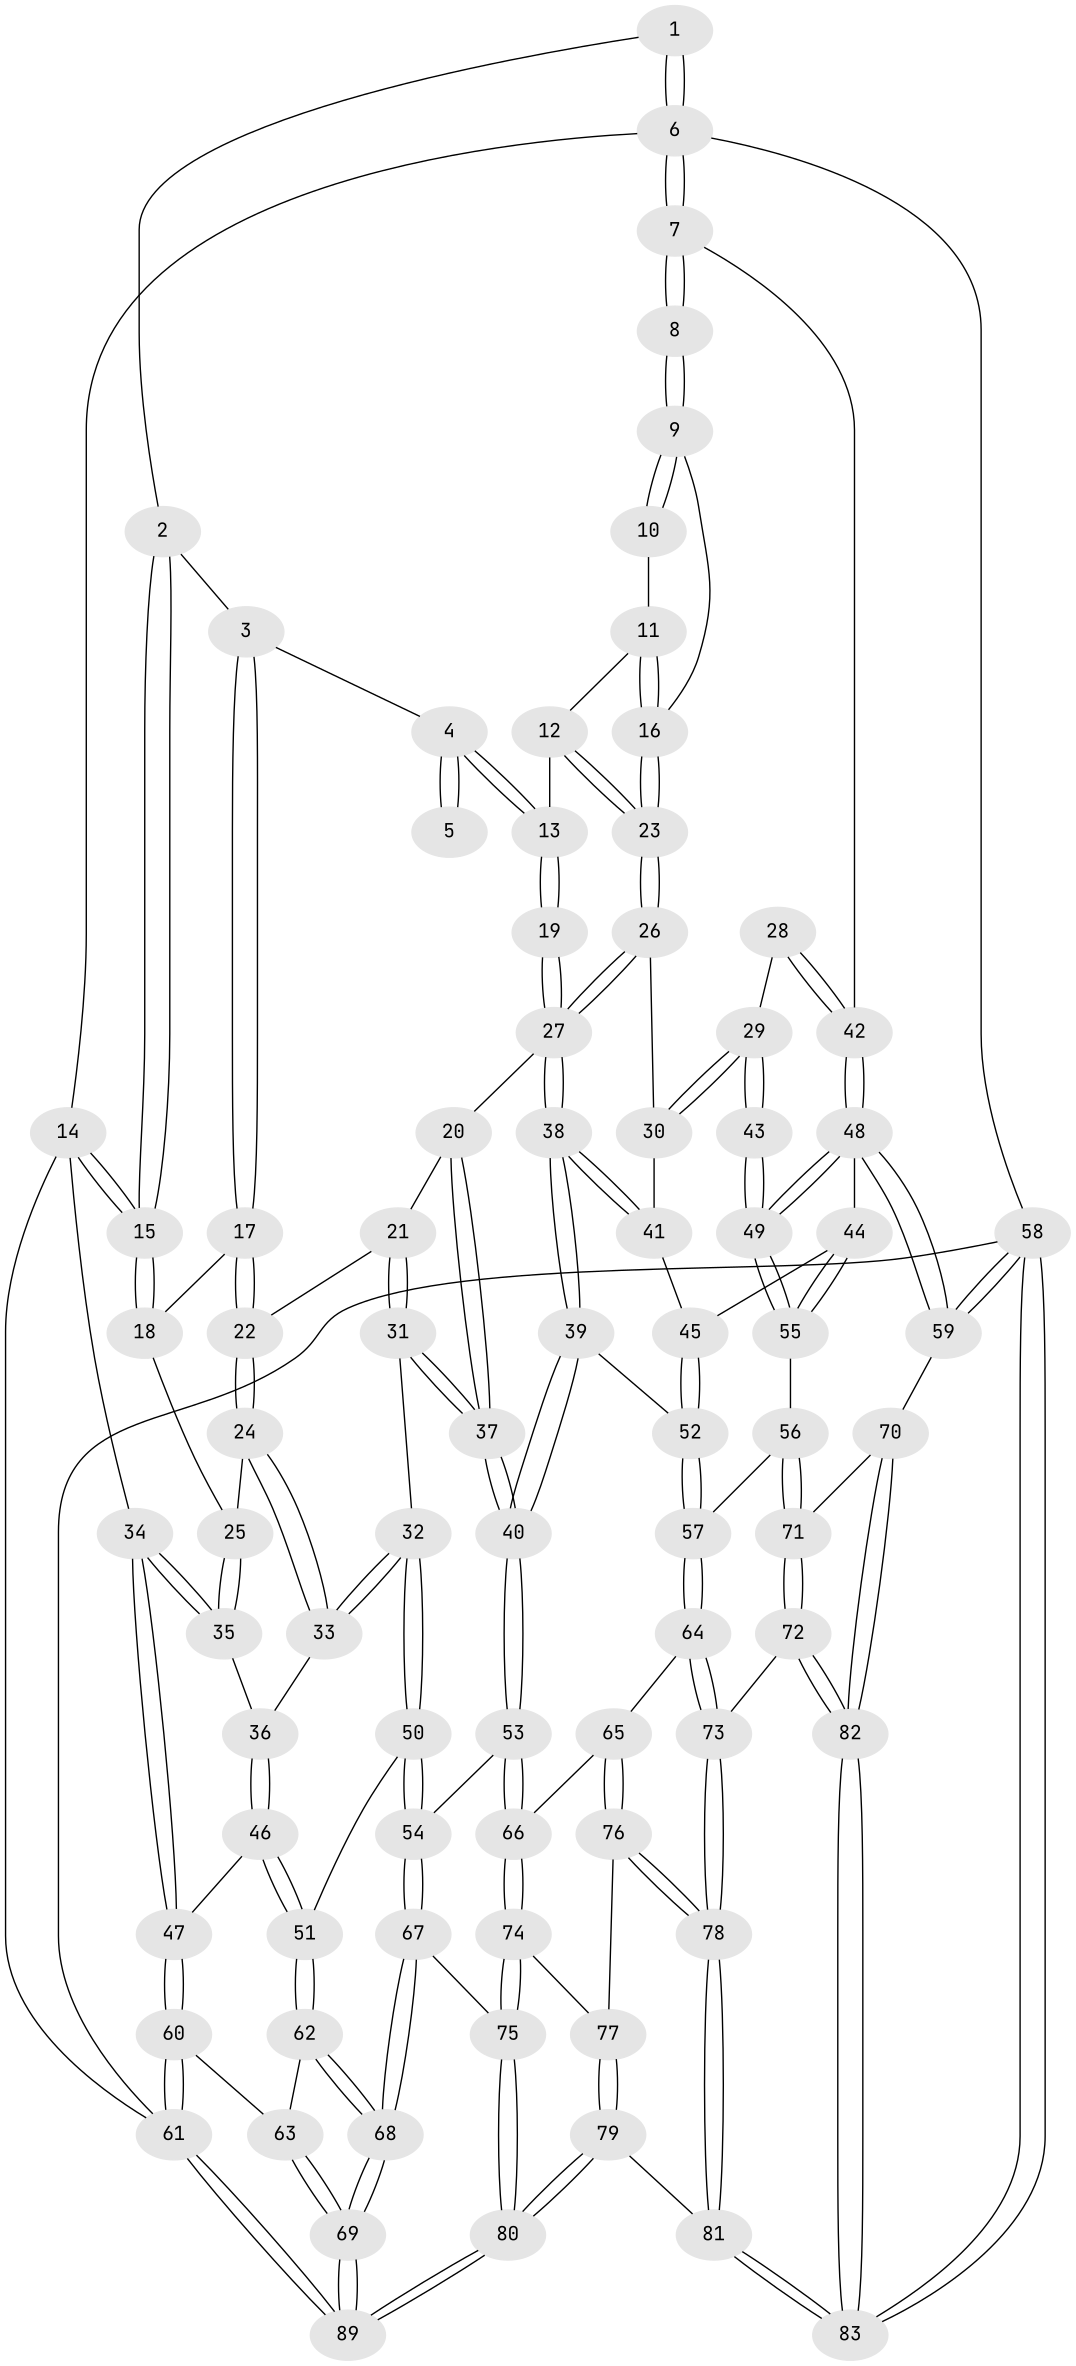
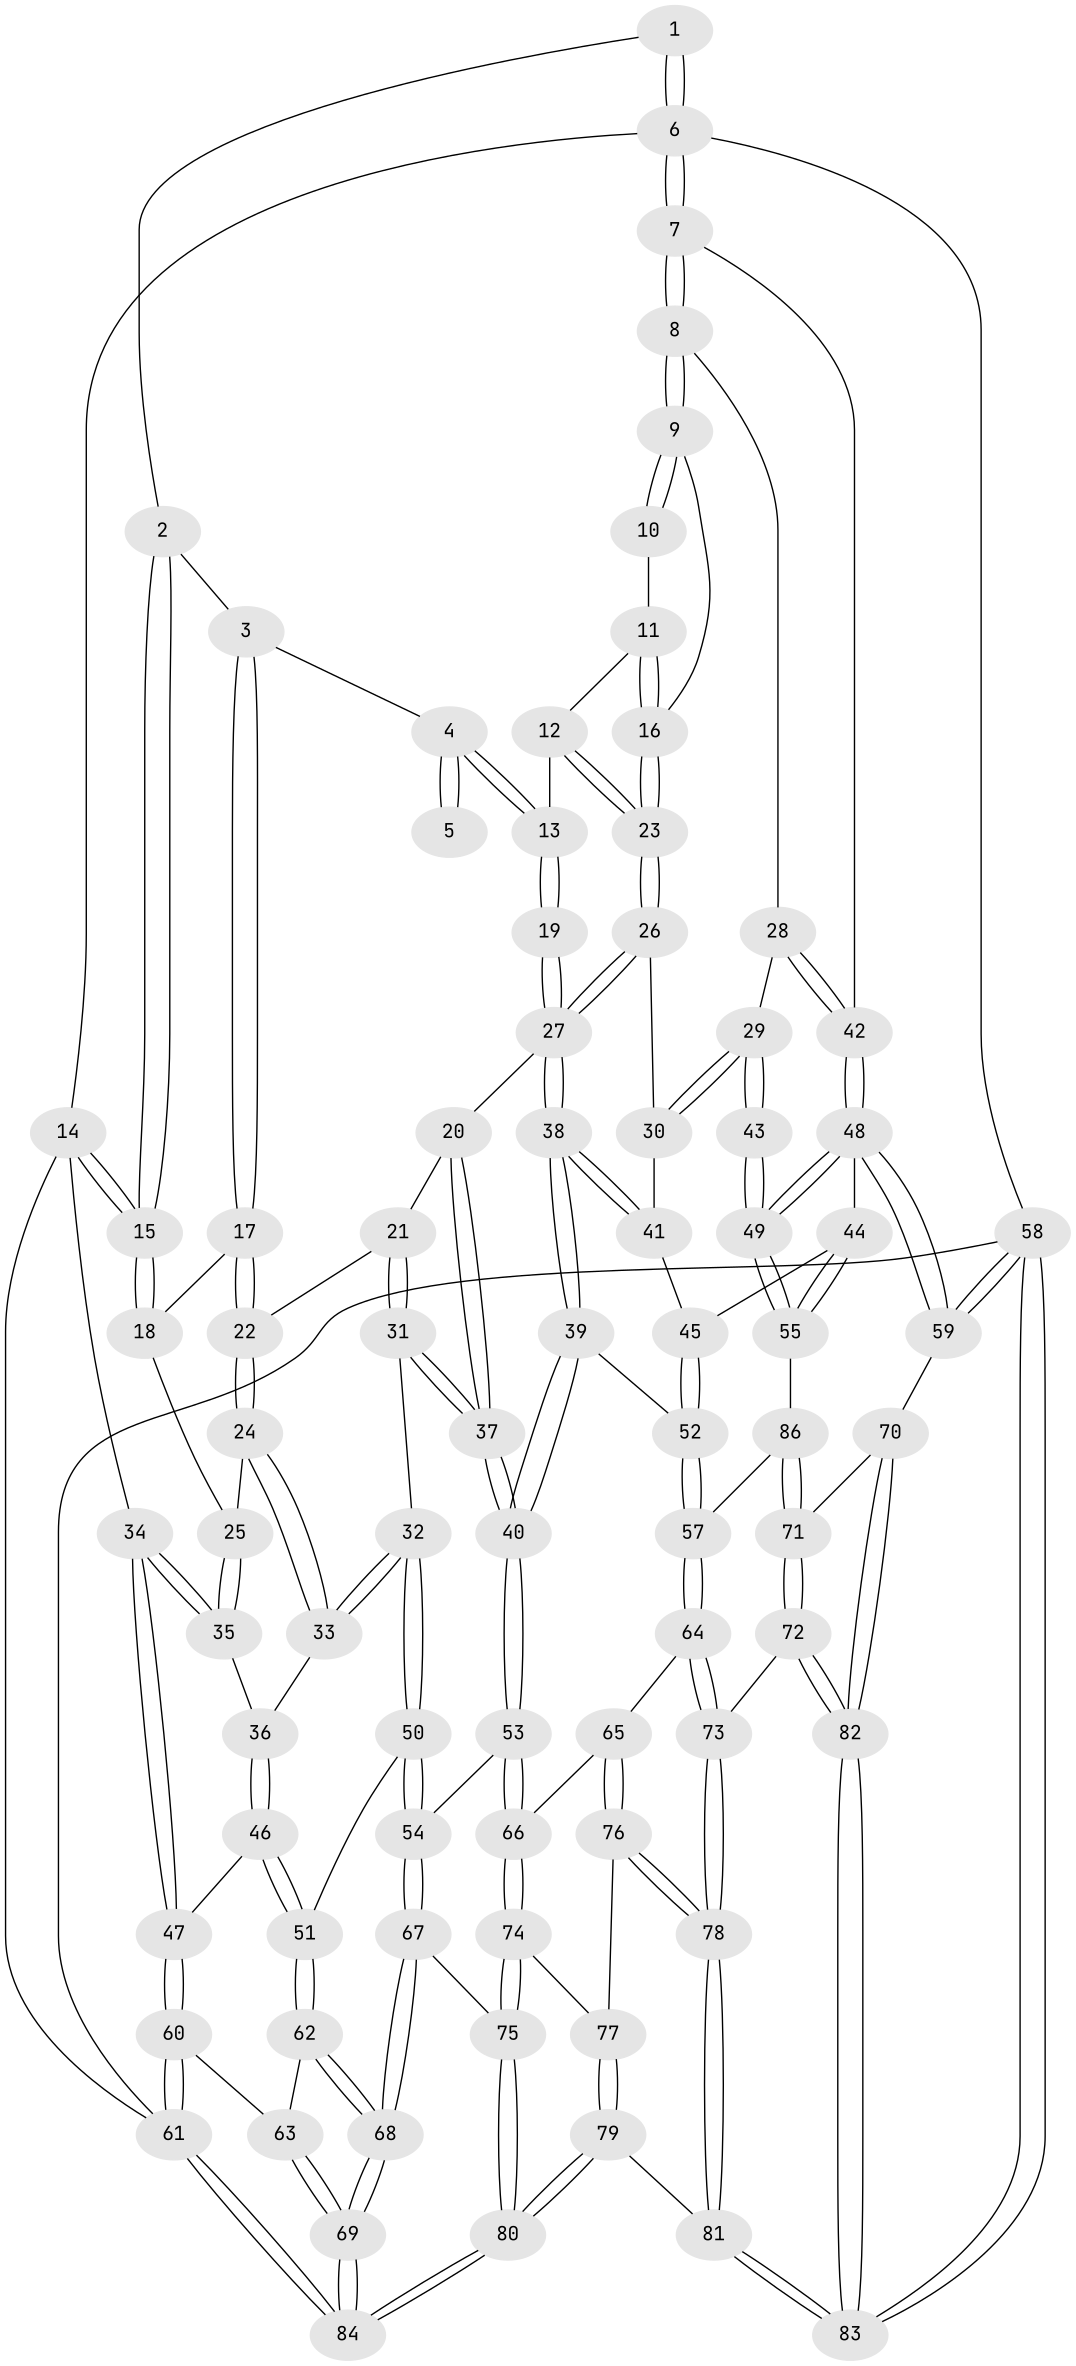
edge "8" -- "28": added
node "56": label "56" -> "86"
node "89": label "89" -> "84"
